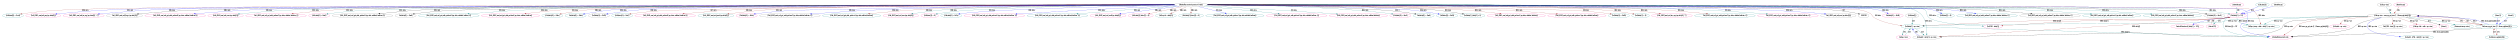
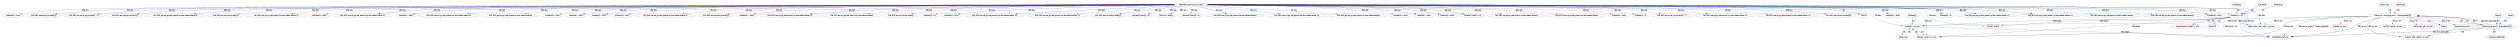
edge "(MethodParameterIn,const ut8 *data)" -> "(Call,data[0] == 0xe9)": label "DDG: 1" -> "DDG: data"
edge "(Call,snes_op_get_size (1, 1, &snes_op[data[0]]))" -> "(Call,&snes_op[data[0]])": now "(Call,snes_op_get_size (1, 1, &snes_op[data[0]]))" -> "(Call,addr - (256 - data[1]) + op->size)"
